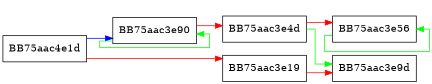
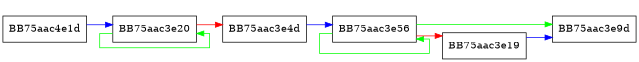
edge "BB75aac3e4d" -> "BB75aac3e56": color red -> blue
node "BB75aac3e90": label "BB75aac3e90" -> "BB75aac3e20"
edge "BB75aac3e4d" -> "BB75aac3e9d": now "BB75aac3e56" -> "BB75aac3e9d"
edge "BB75aac4e1d" -> "BB75aac3e19": now "BB75aac3e56" -> "BB75aac3e19"
edge "BB75aac3e19" -> "BB75aac3e9d": color red -> blue
